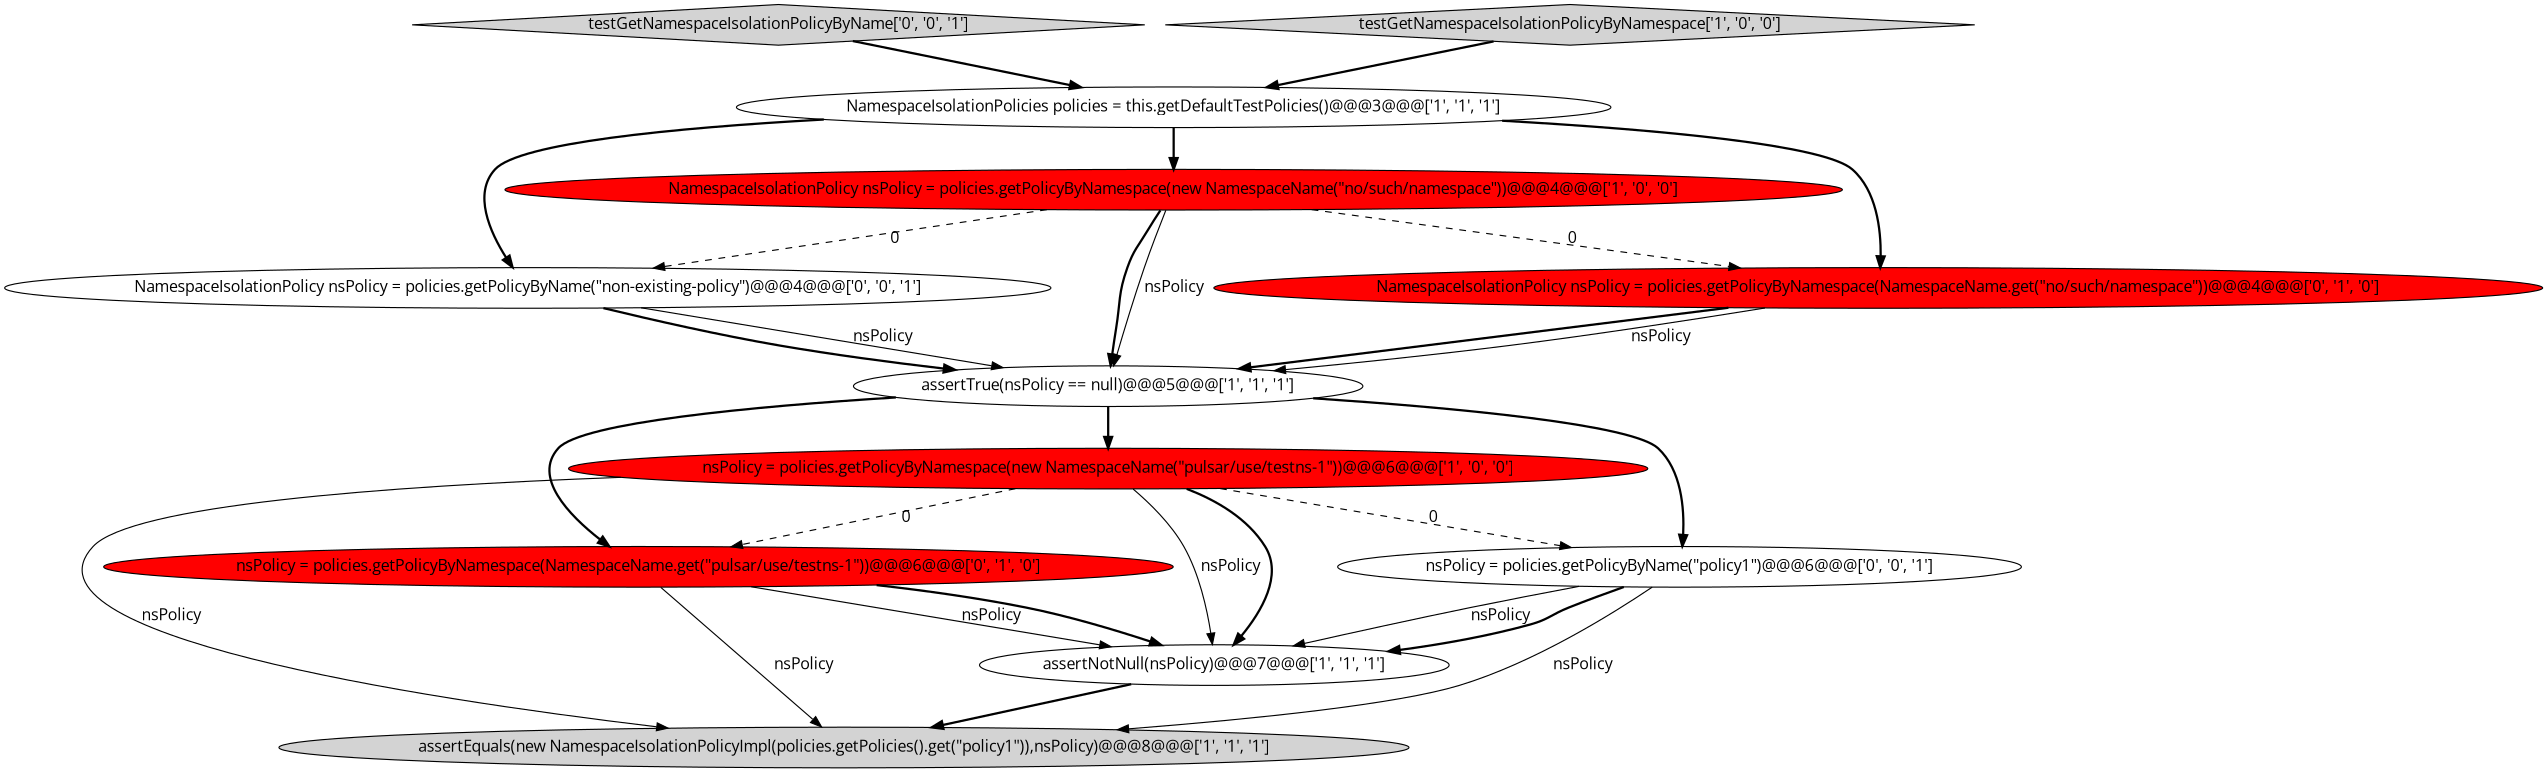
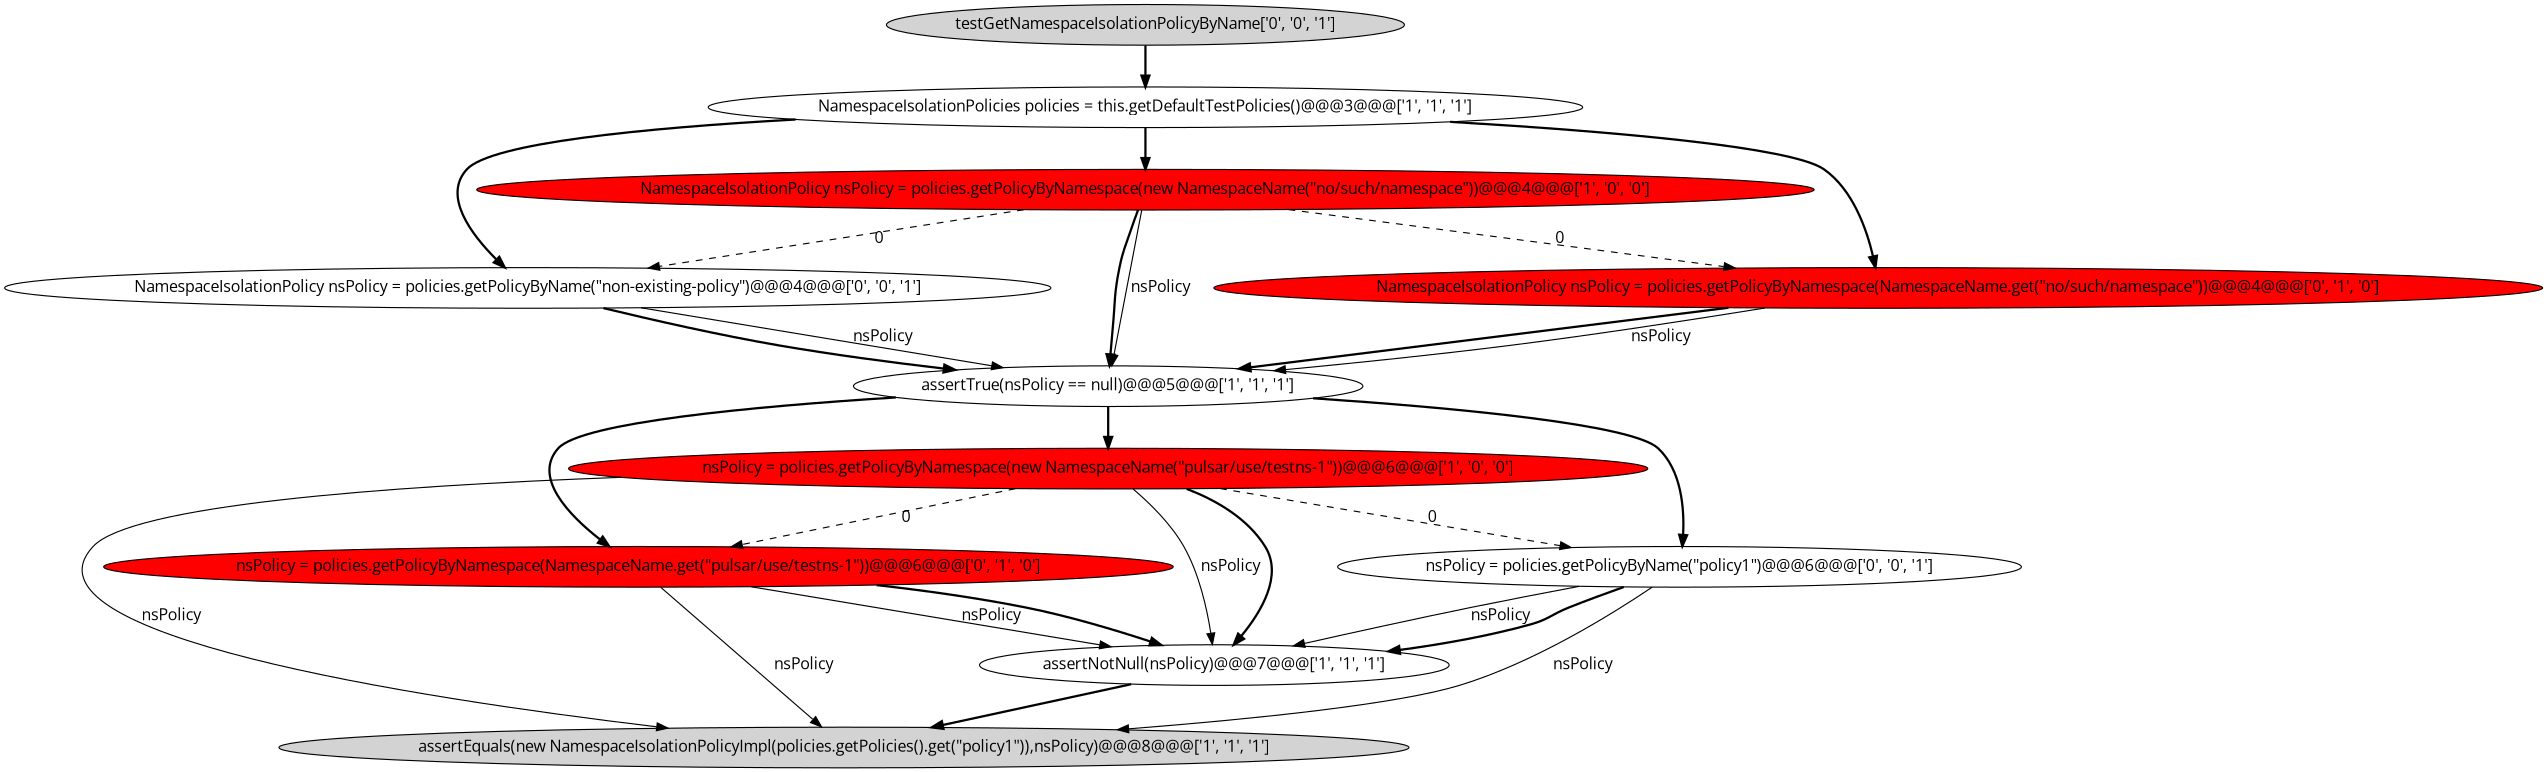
node "testGetNamespaceIsolationPolicyByName['0', '0', '1']": shape diamond -> ellipse
node "testGetNamespaceIsolationPolicyByNamespace['1', '0', '0']": removed
